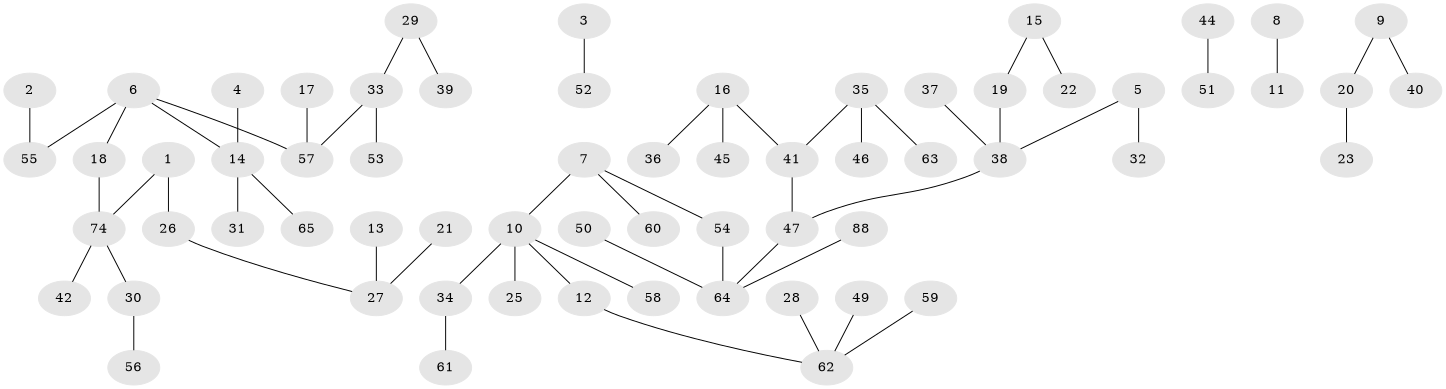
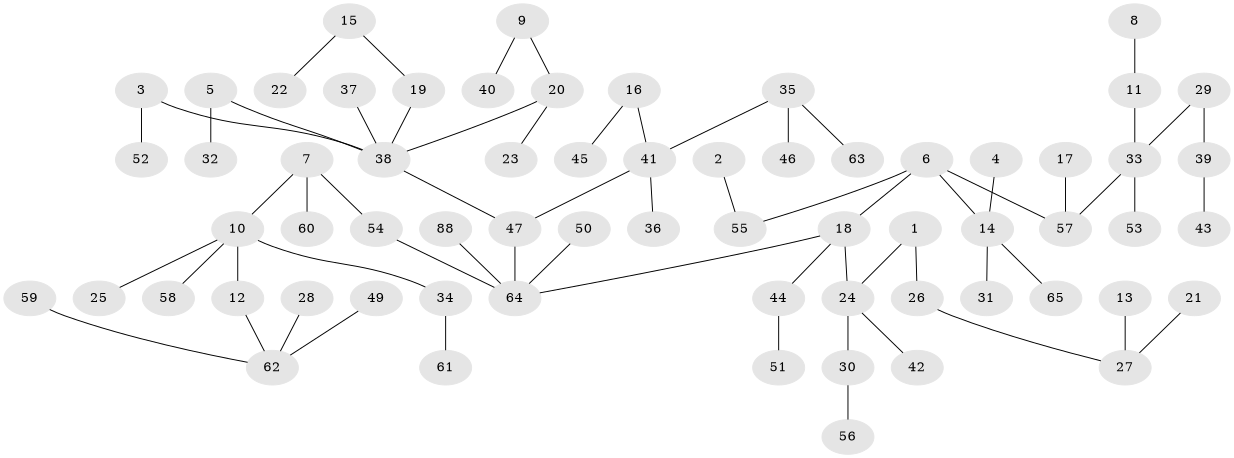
edge "16" -- "36": now "41" -- "36"
edge "11" -- "33": added
edge "3" -- "38": added
edge "20" -- "38": added
node "74": label "74" -> "24"
node "43": added
edge "18" -- "44": added
edge "18" -- "64": added
